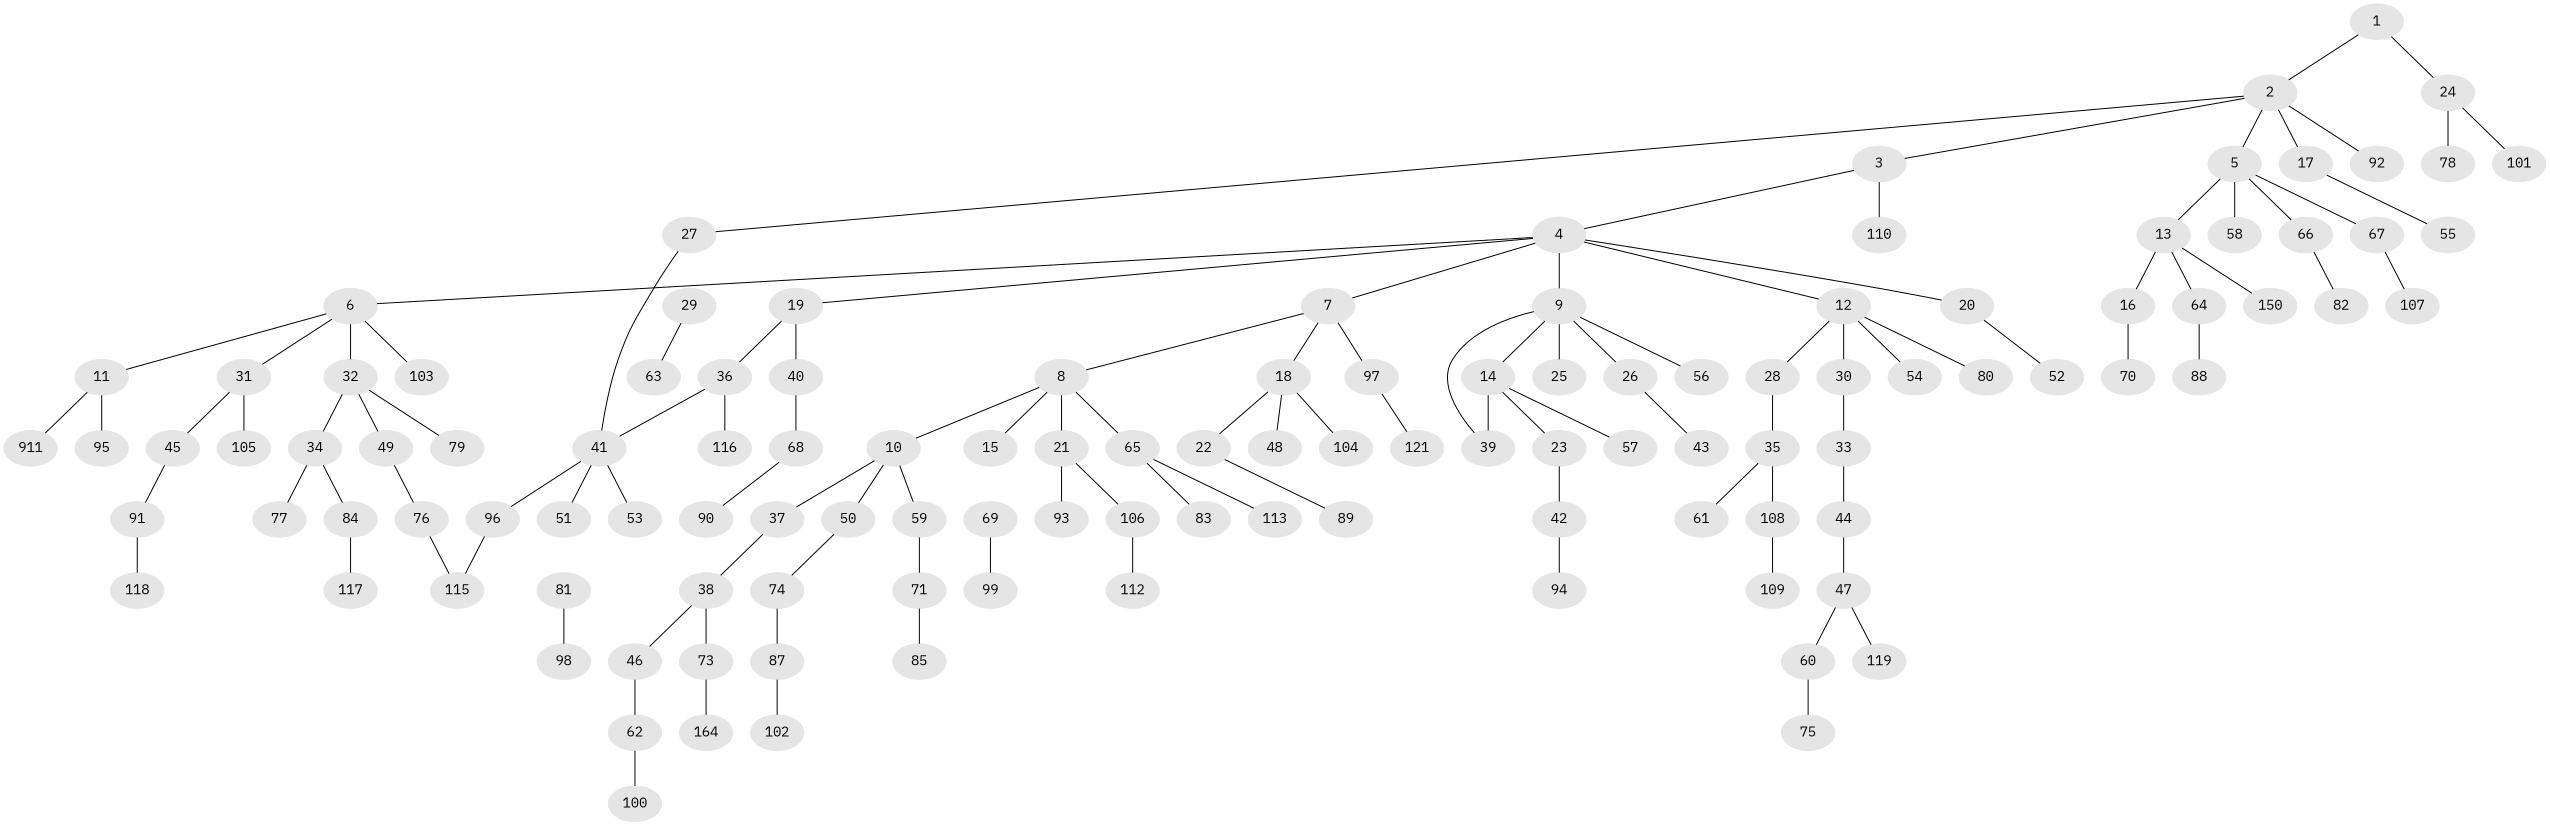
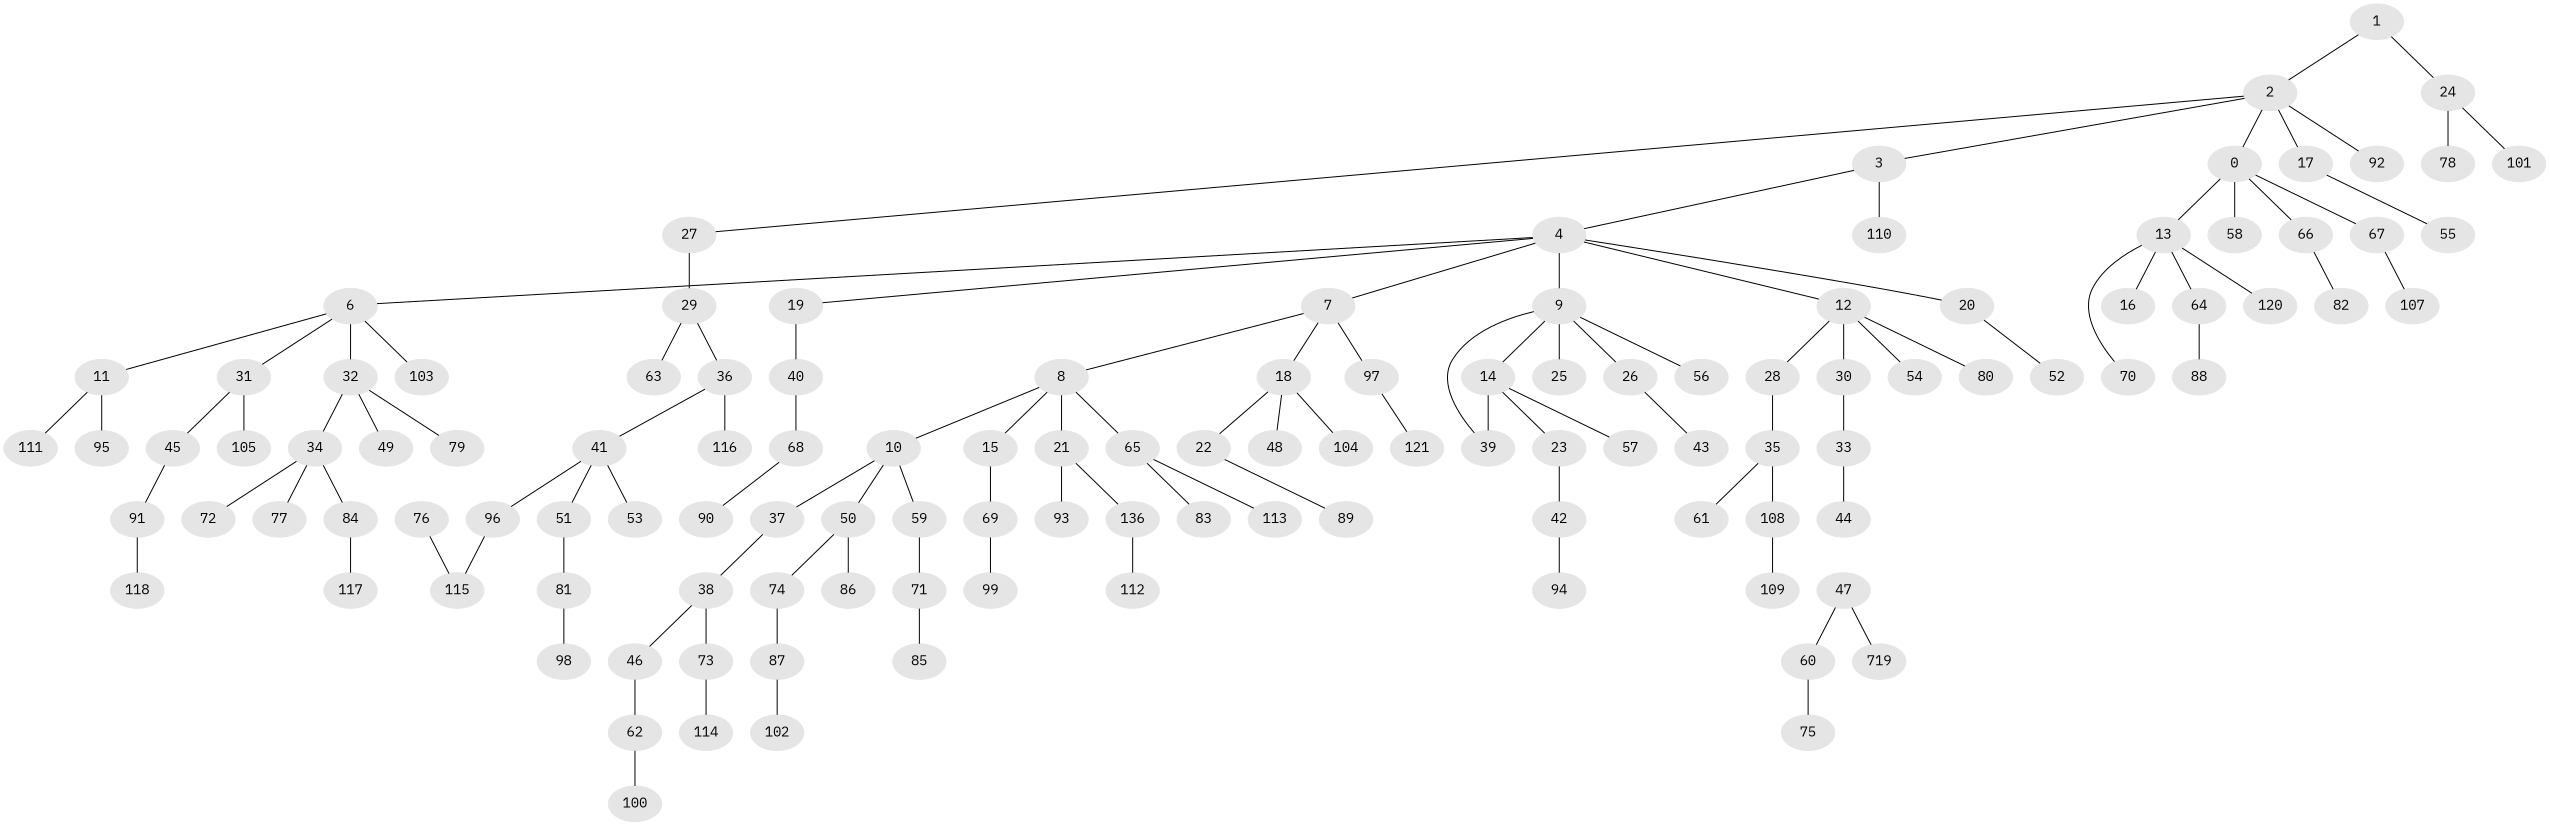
node "5": label "5" -> "0"
node "150": label "150" -> "120"
edge "27" -- "41": now "27" -- "29"
edge "19" -- "36": now "29" -- "36"
edge "16" -- "70": now "13" -- "70"
node "911": label "911" -> "111"
edge "49" -- "76": removed
edge "15" -- "69": added
node "72": added
node "106": label "106" -> "136"
edge "51" -- "81": added
edge "44" -- "47": removed
node "86": added
node "119": label "119" -> "719"
node "164": label "164" -> "114"
